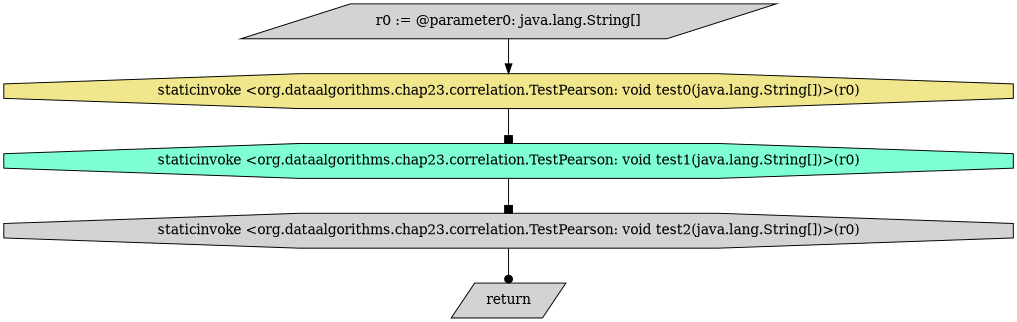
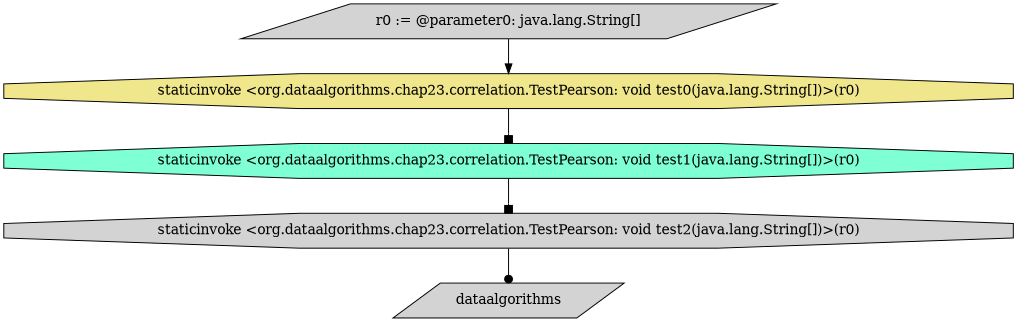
node "return": label "return" -> "dataalgorithms"
